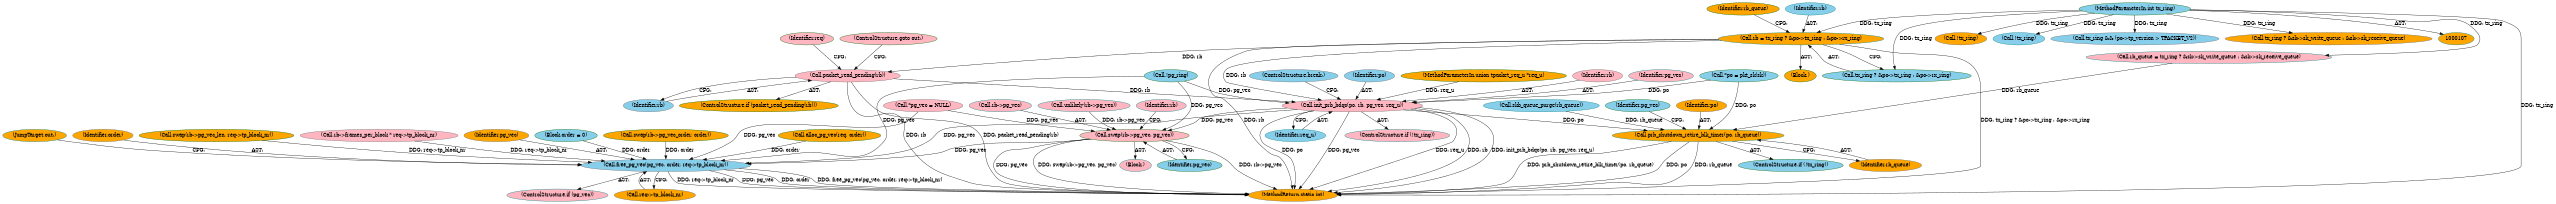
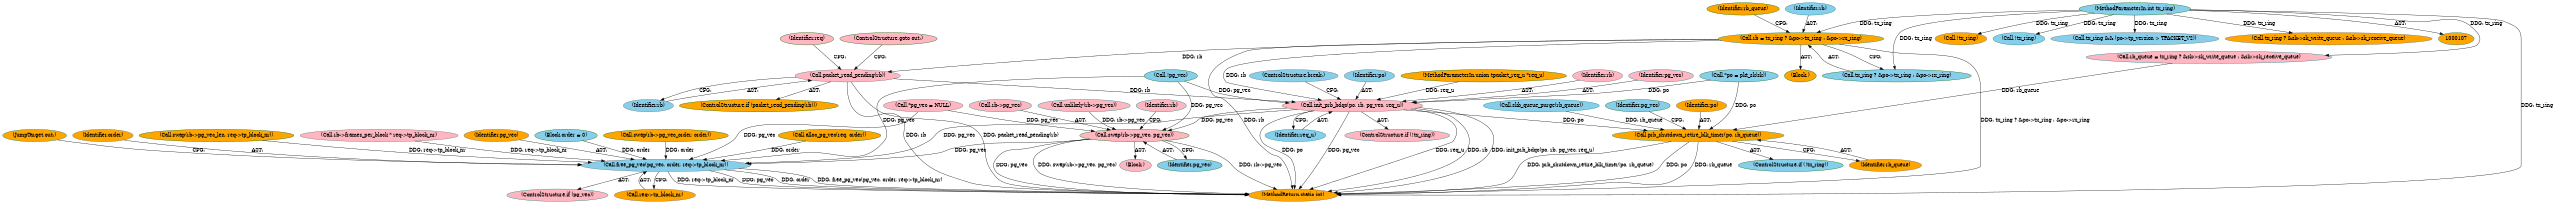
node "(Call,!pg_ring)": label "(Call,!pg_ring)" -> "(Call,!pg_vec)"
